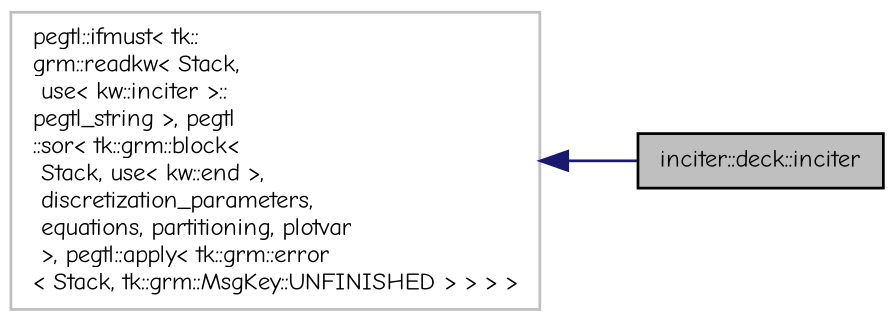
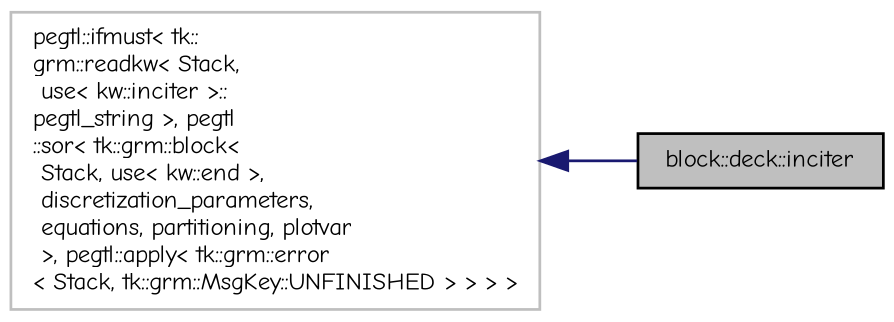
node "inciter::deck::inciter": label "inciter::deck::inciter" -> "block::deck::inciter"
